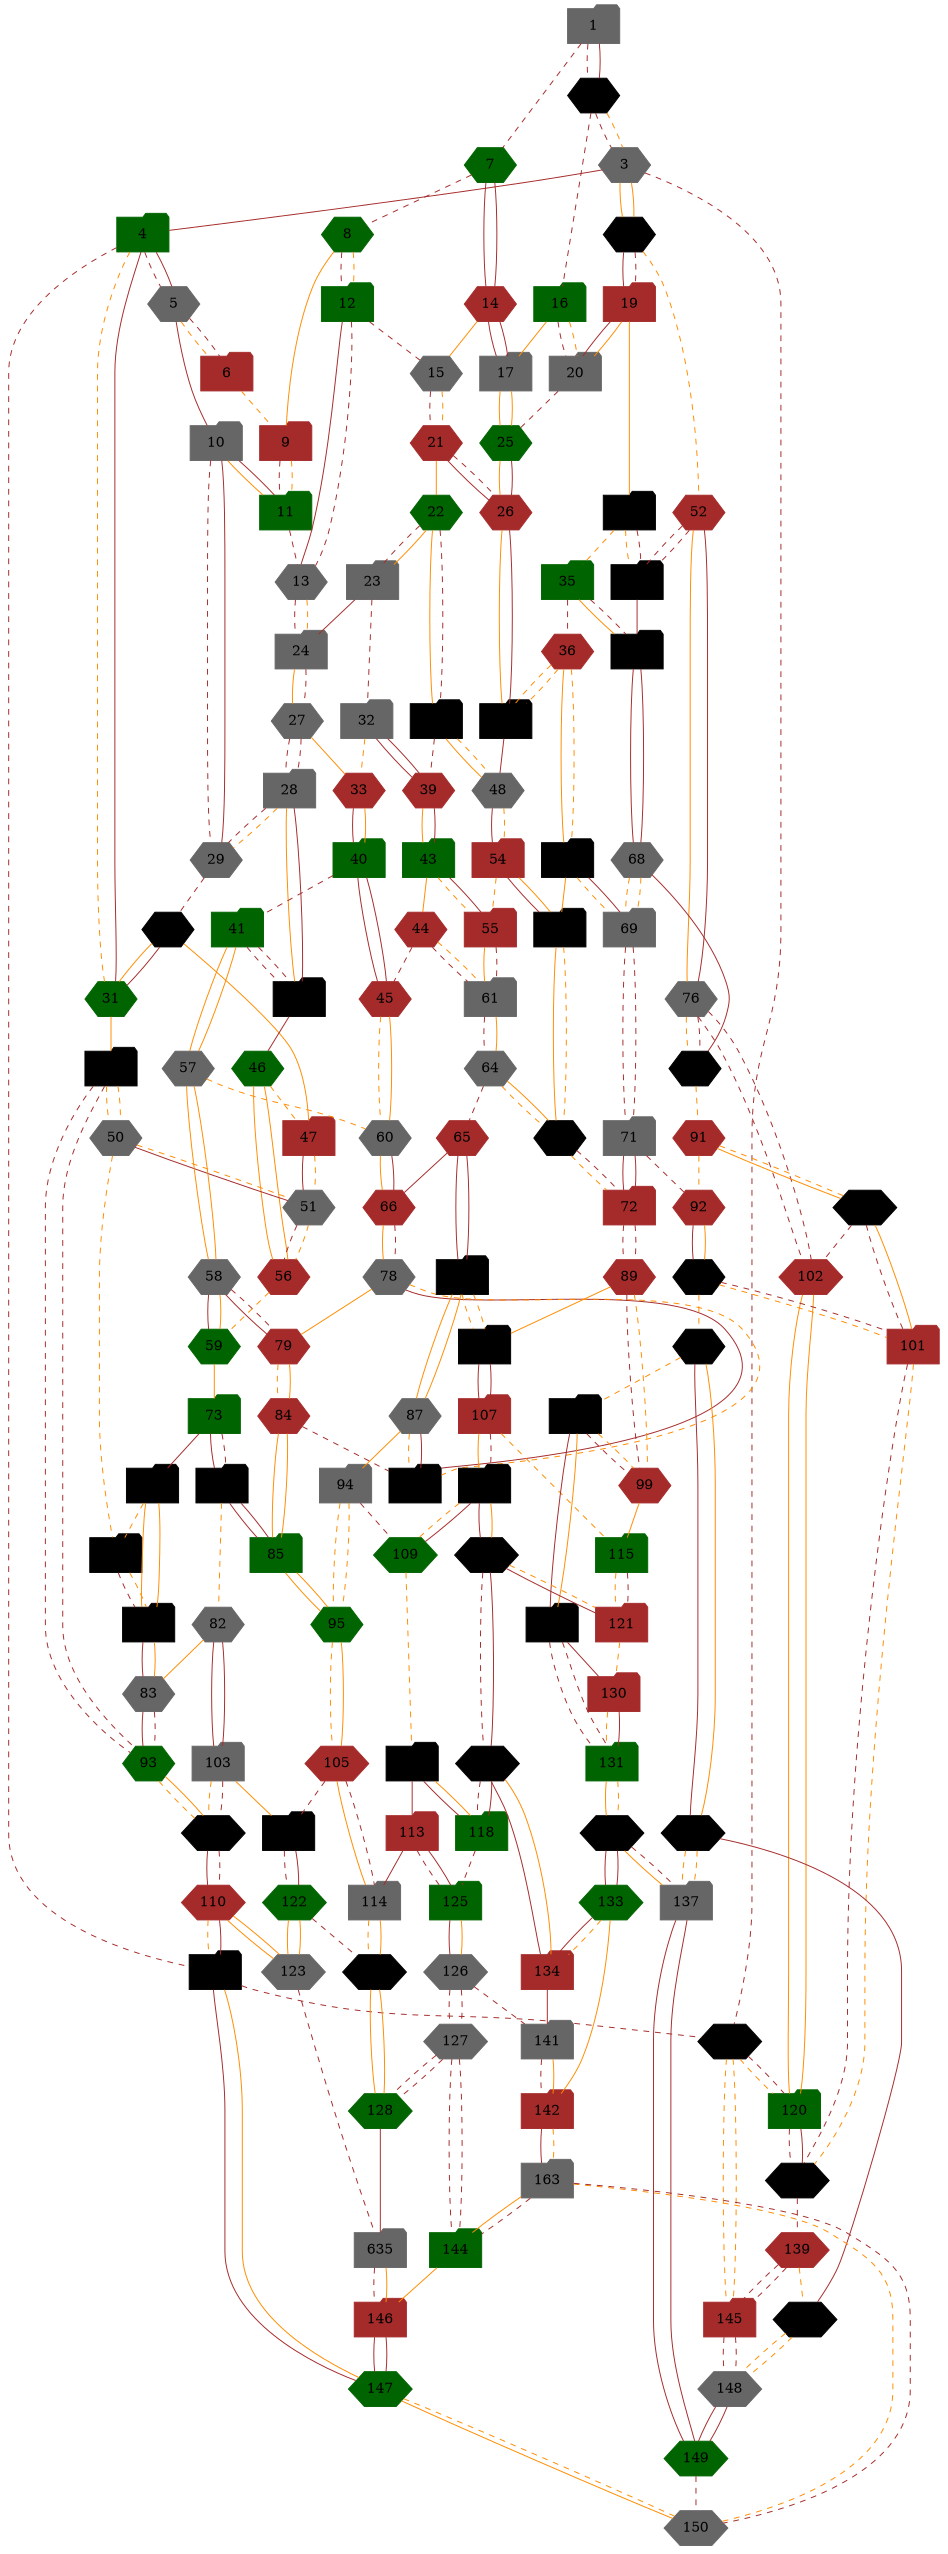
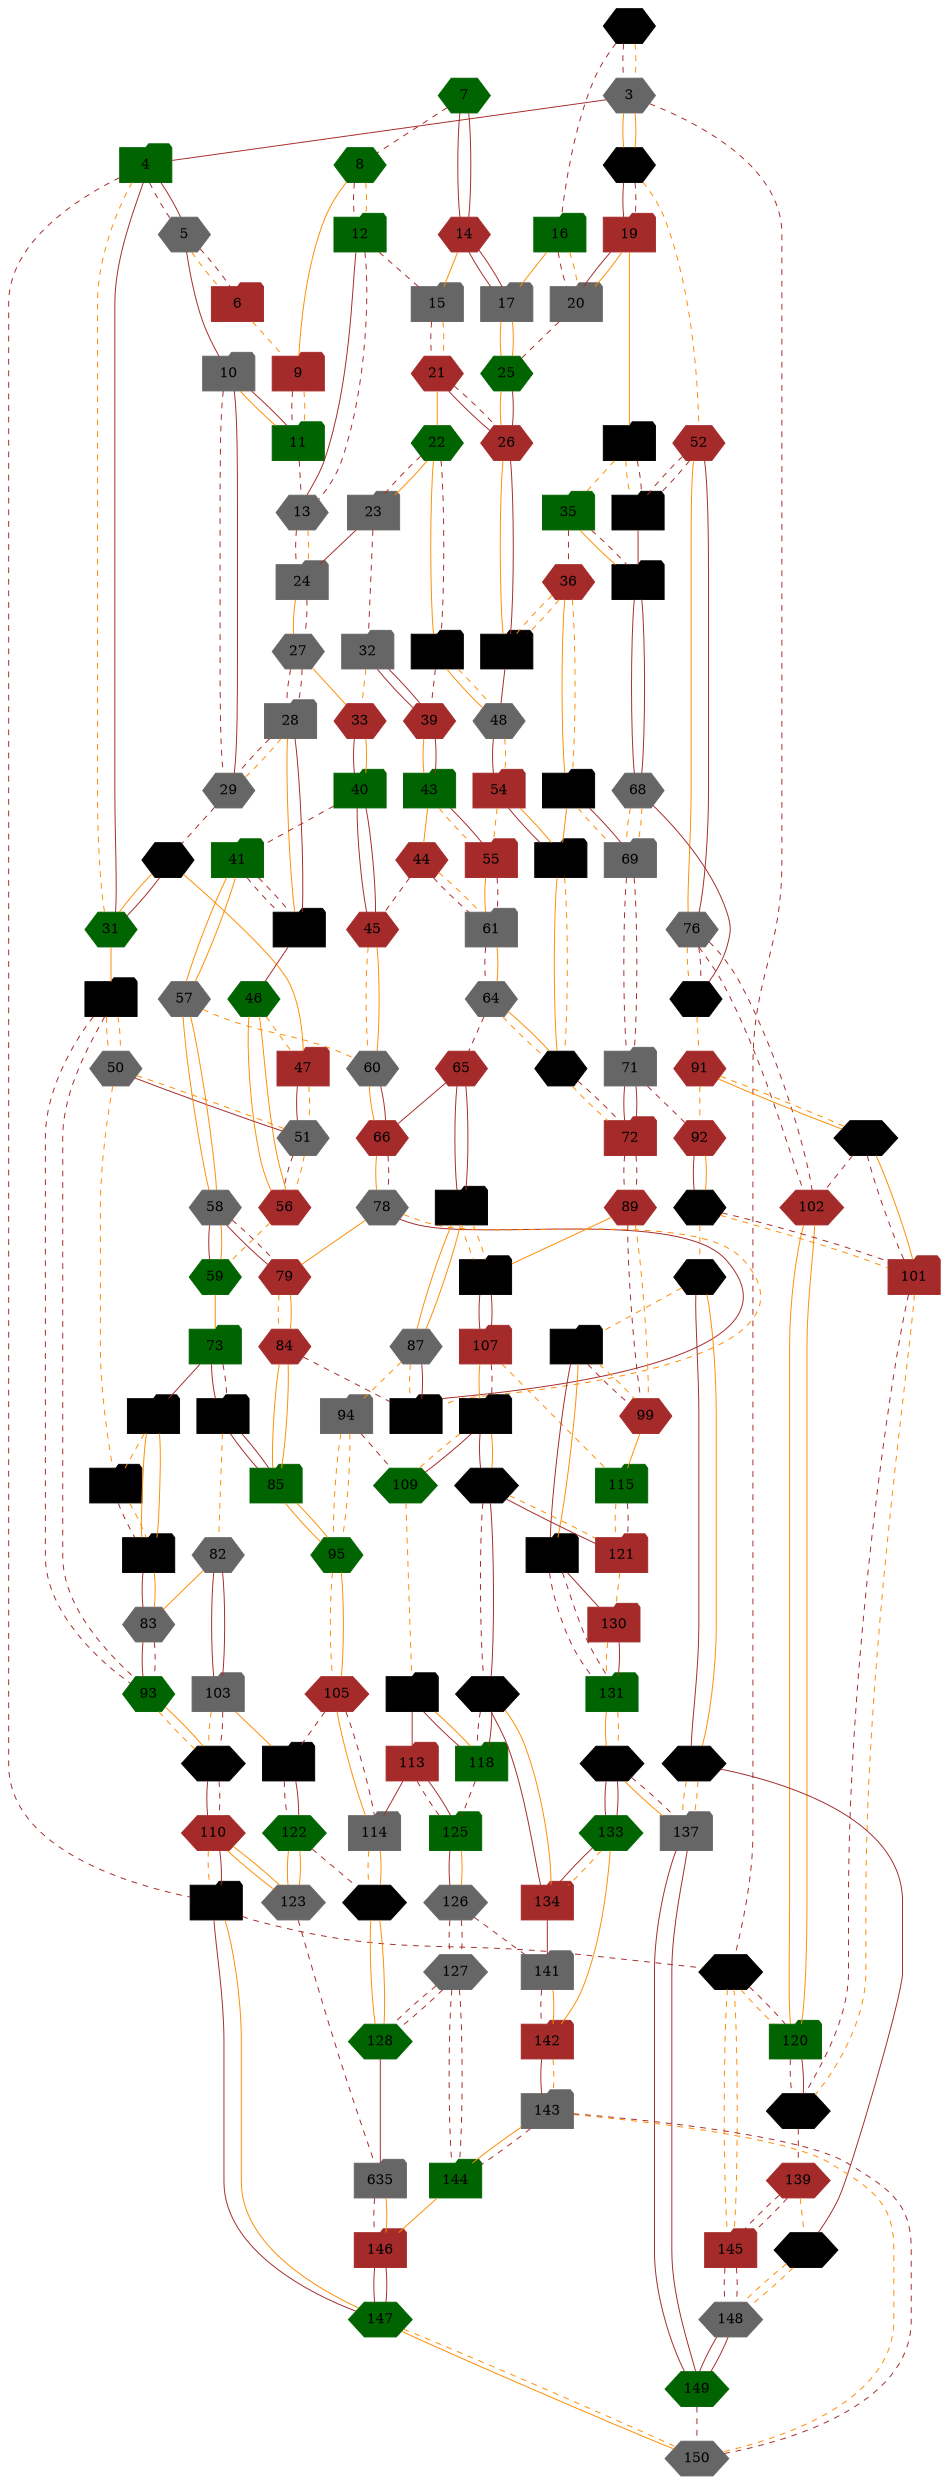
node "1": removed
node "15": shape hexagon -> folder
edge "87" -- "94": style solid -> dashed
node "163": label "163" -> "143"
